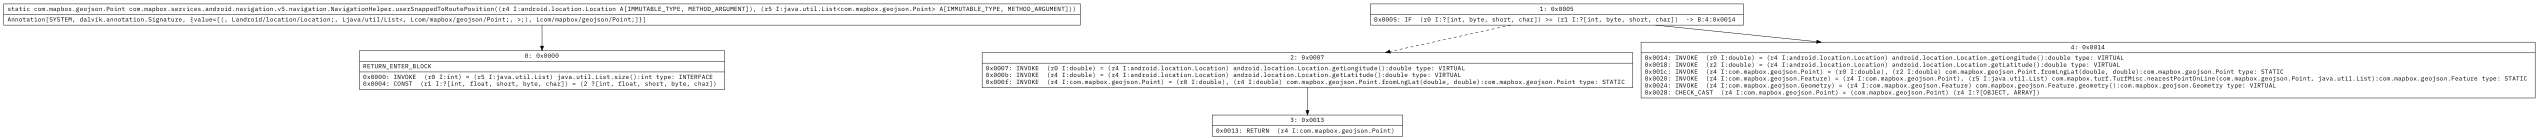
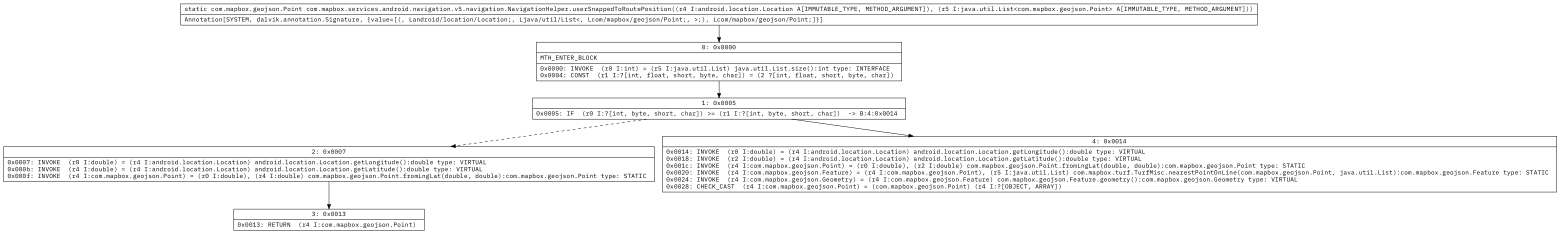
node "0: 0x0000": text "RETURN_ENTER_BLOCK" -> "MTH_ENTER_BLOCK"
edge "0: 0x0000" -> "1: 0x0005": added
